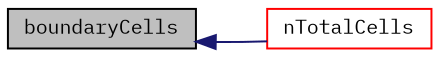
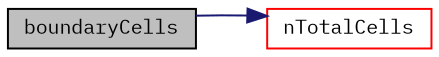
edge "nTotalCells" -> "boundaryCells": reversed
